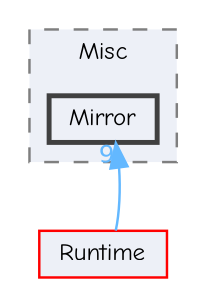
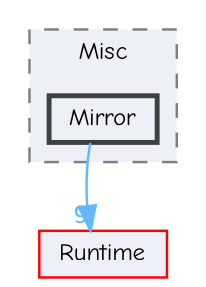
edge "Runtime" -> "Mirror": reversed
